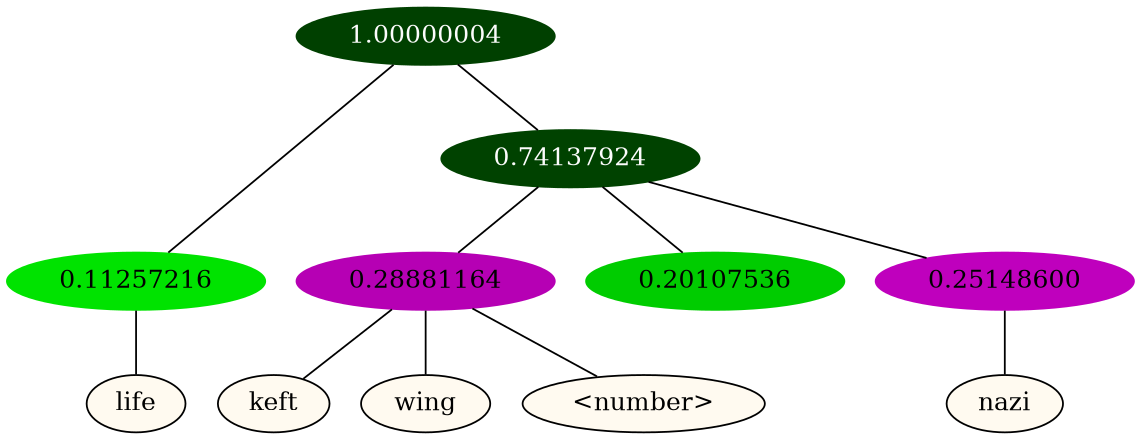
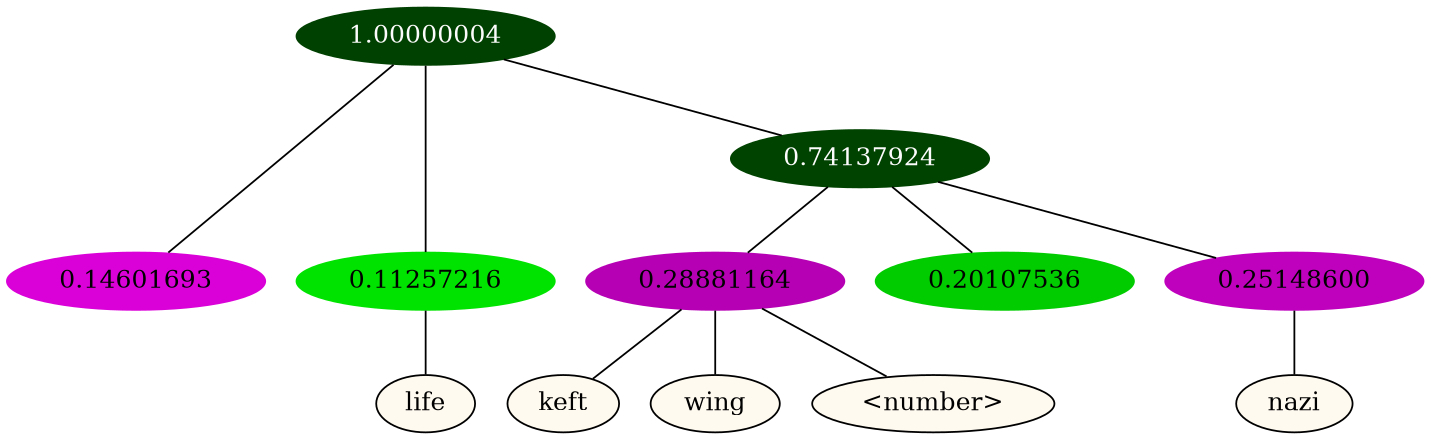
node "0.14601693": added
